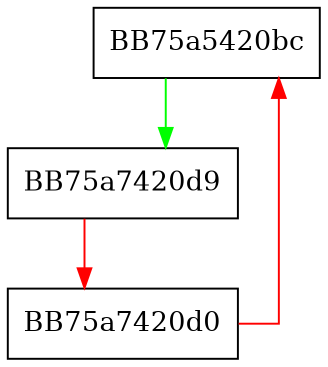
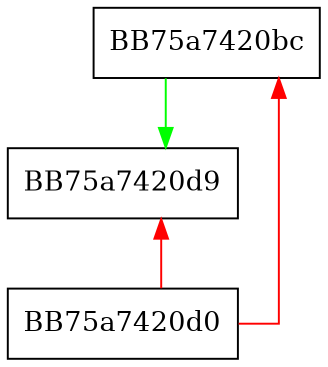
node "BB75a5420bc": label "BB75a5420bc" -> "BB75a7420bc"
edge "BB75a7420d9" -> "BB75a7420d0": reversed
